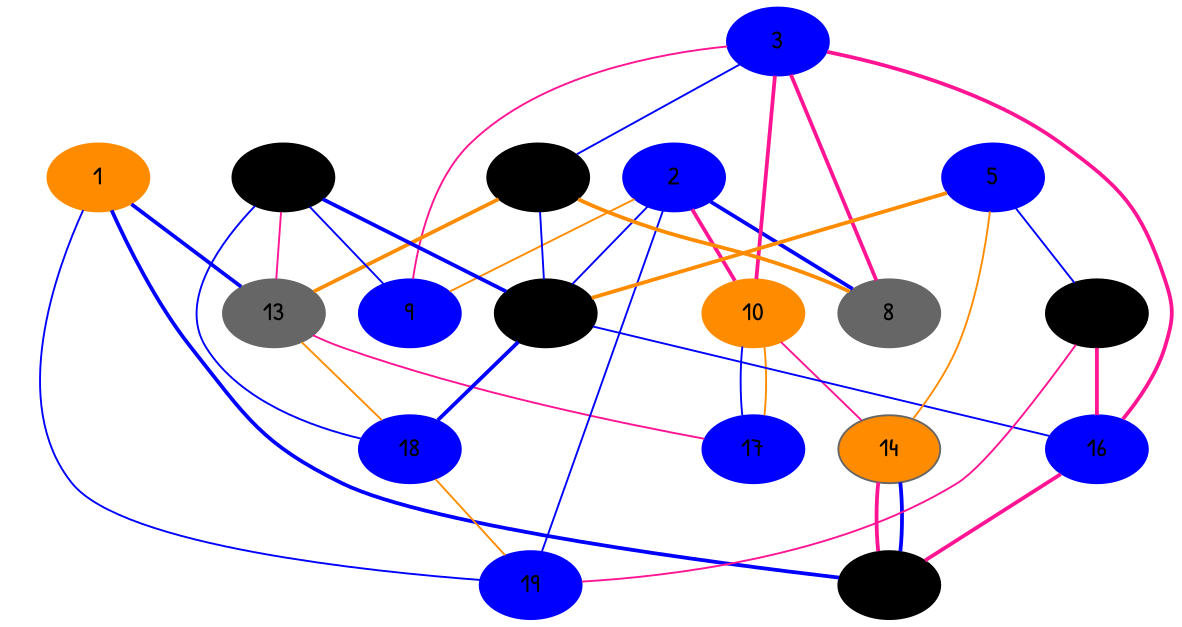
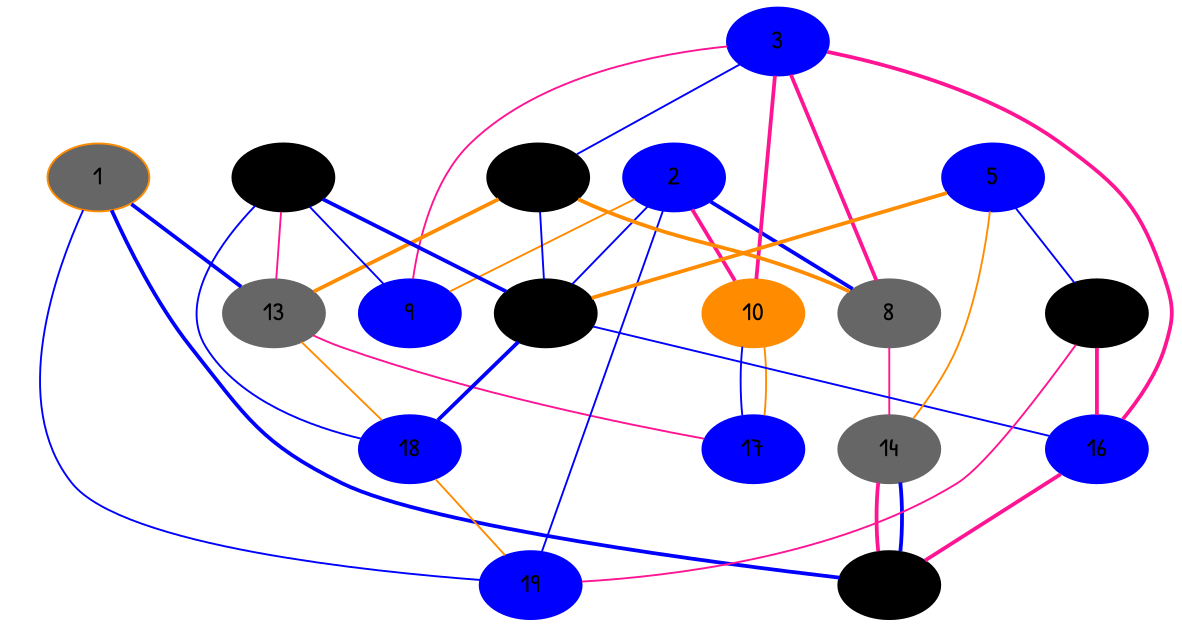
node "1": fillcolor darkorange -> gray40
edge "10" -- "14": now "8" -- "14"
node "14": fillcolor darkorange -> gray40
